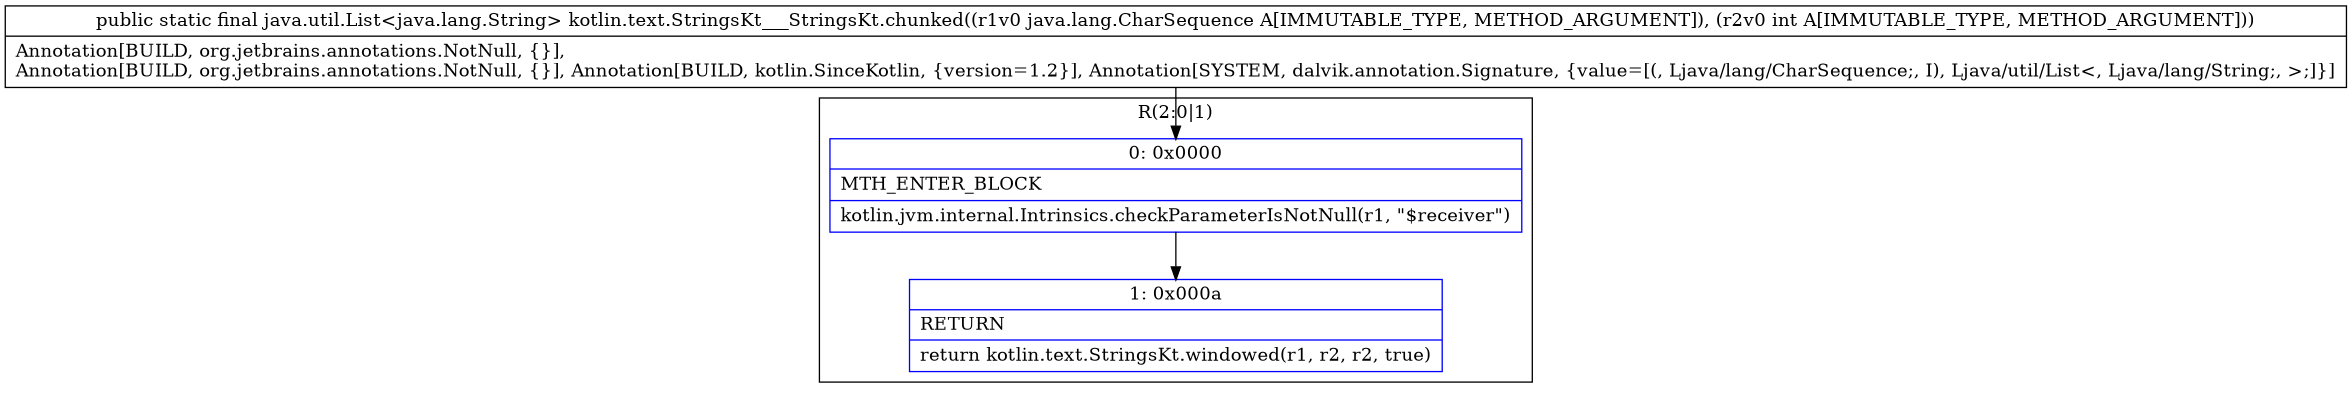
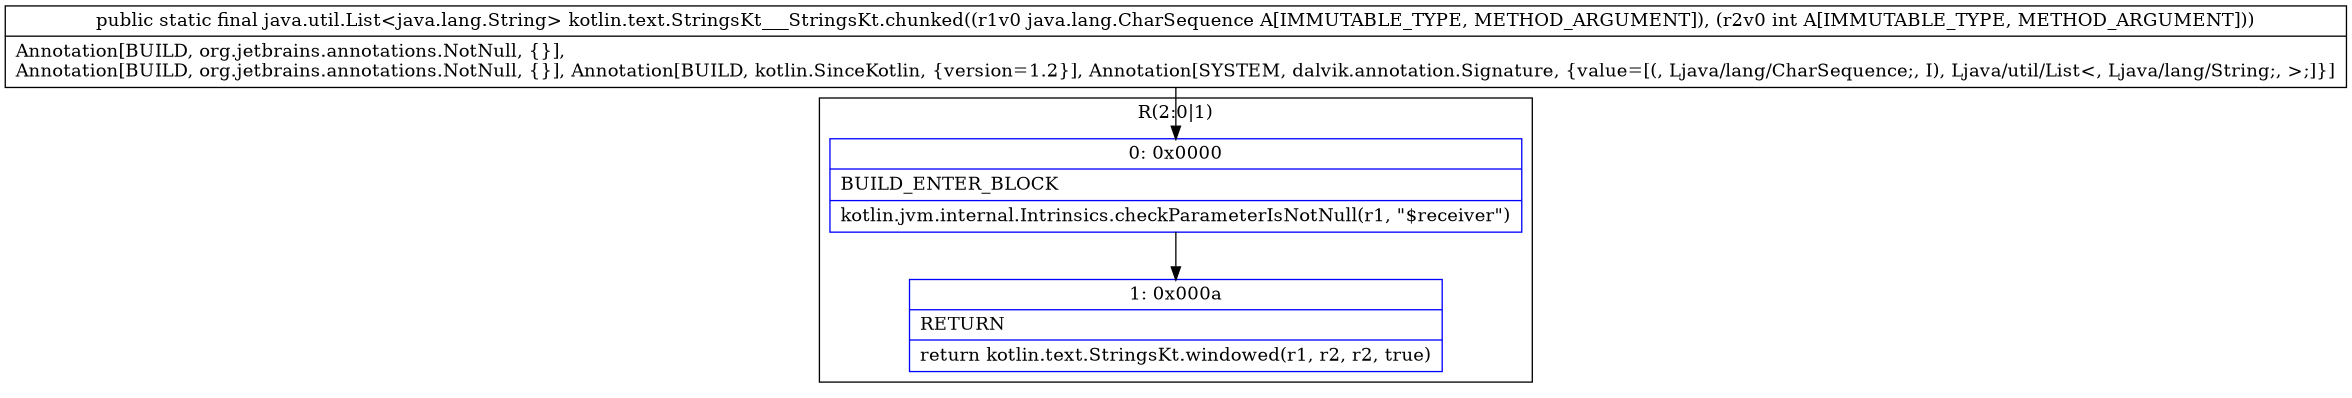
node "0: 0x0000": text "MTH_ENTER_BLOCK" -> "BUILD_ENTER_BLOCK"
